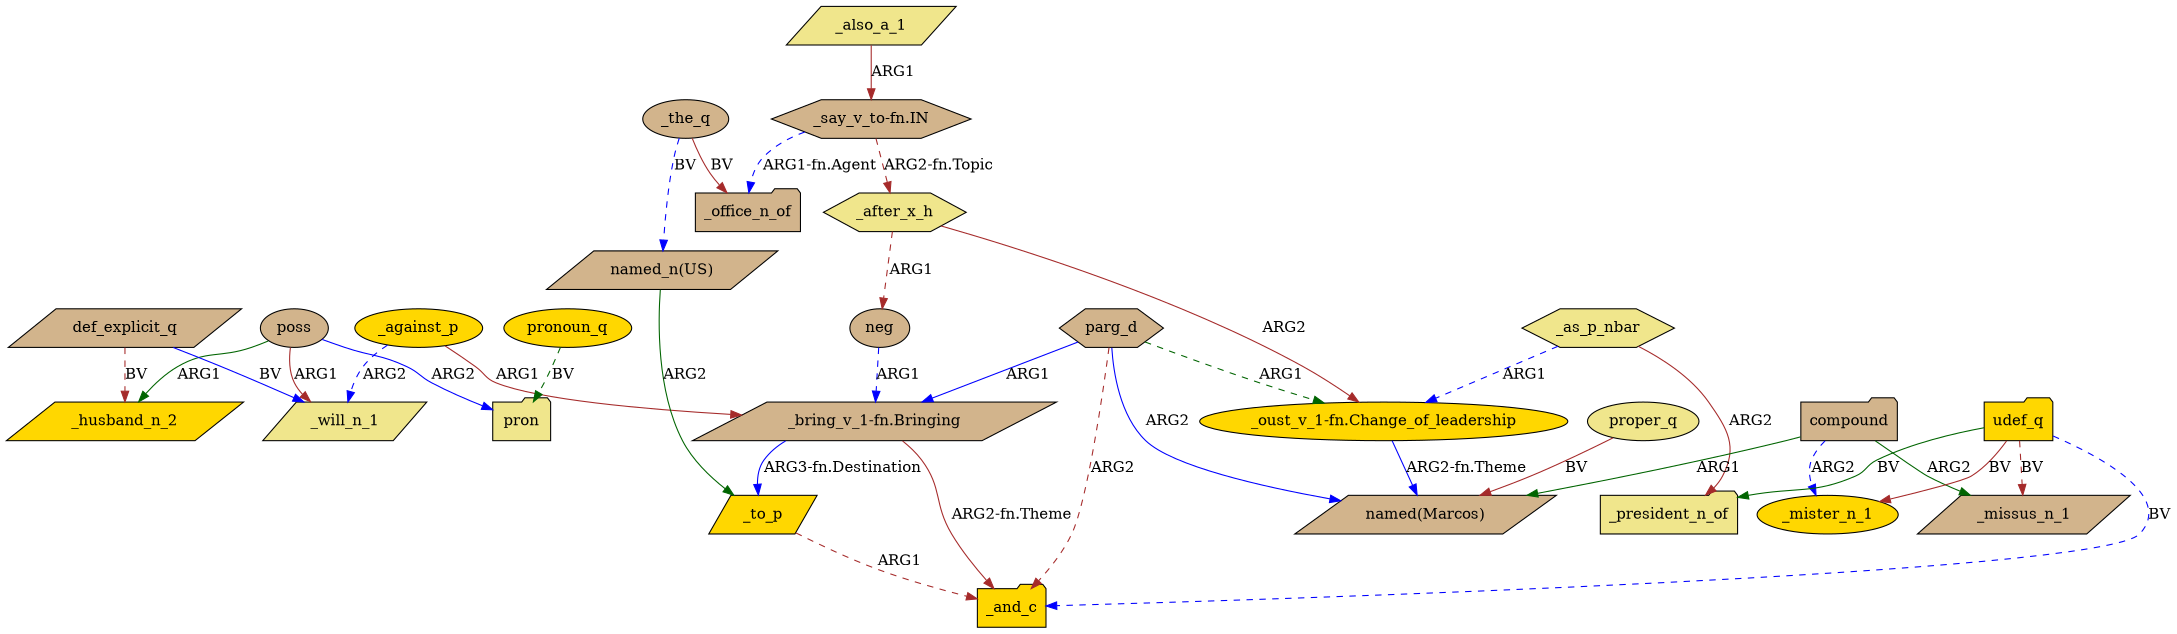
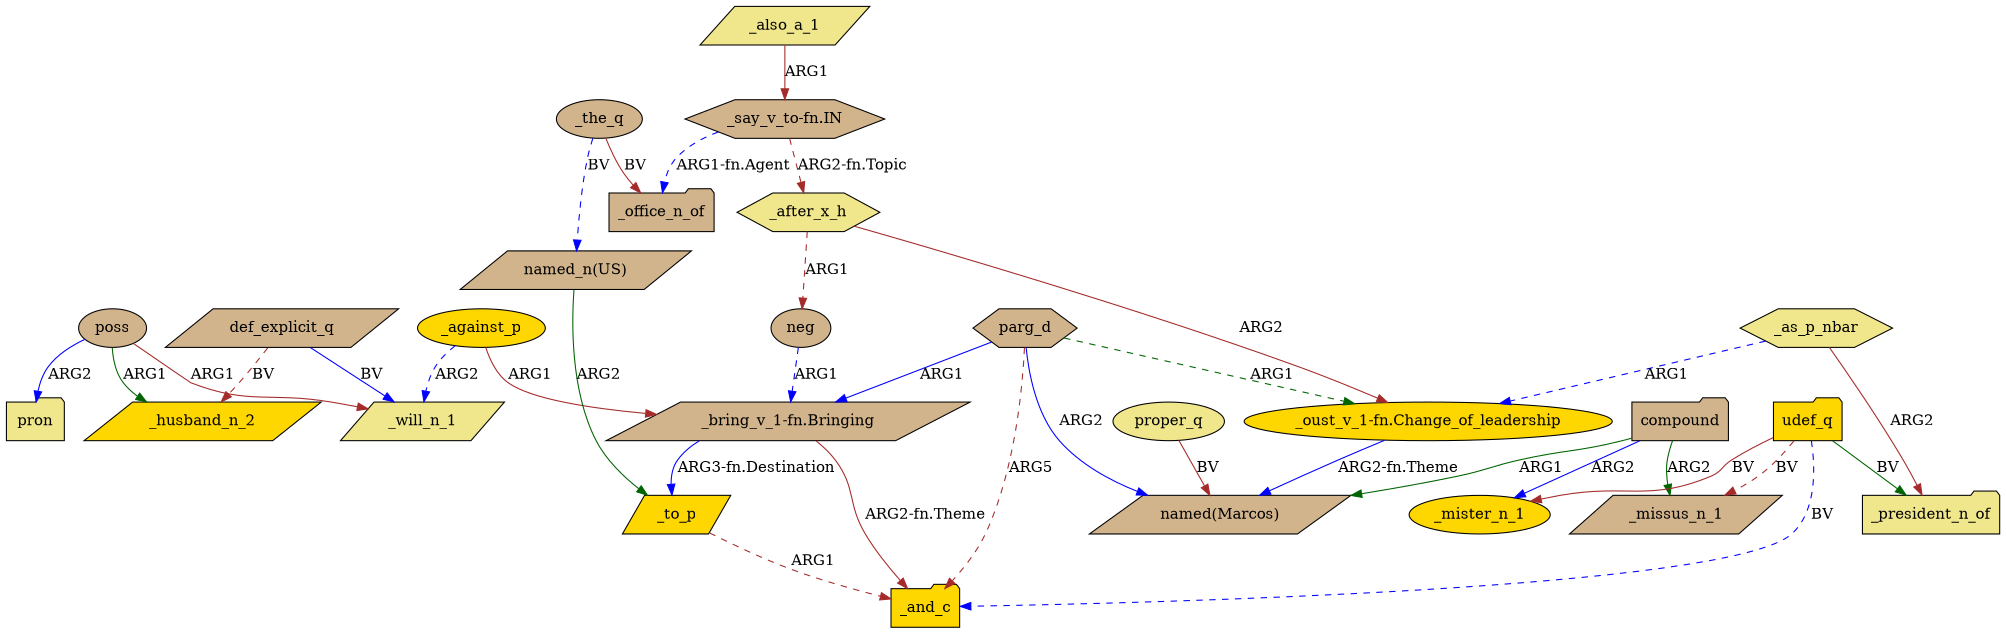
node "pronoun_q": removed
edge "compound" -> "_mister_n_1": style dashed -> solid
edge "parg_d" -> "_and_c": label "ARG2" -> "ARG5"
